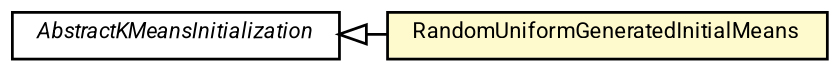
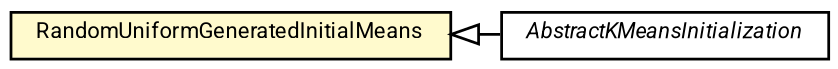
edge "RandomUniformGeneratedInitialMeans" -> "AbstractKMeansInitialization": reversed
